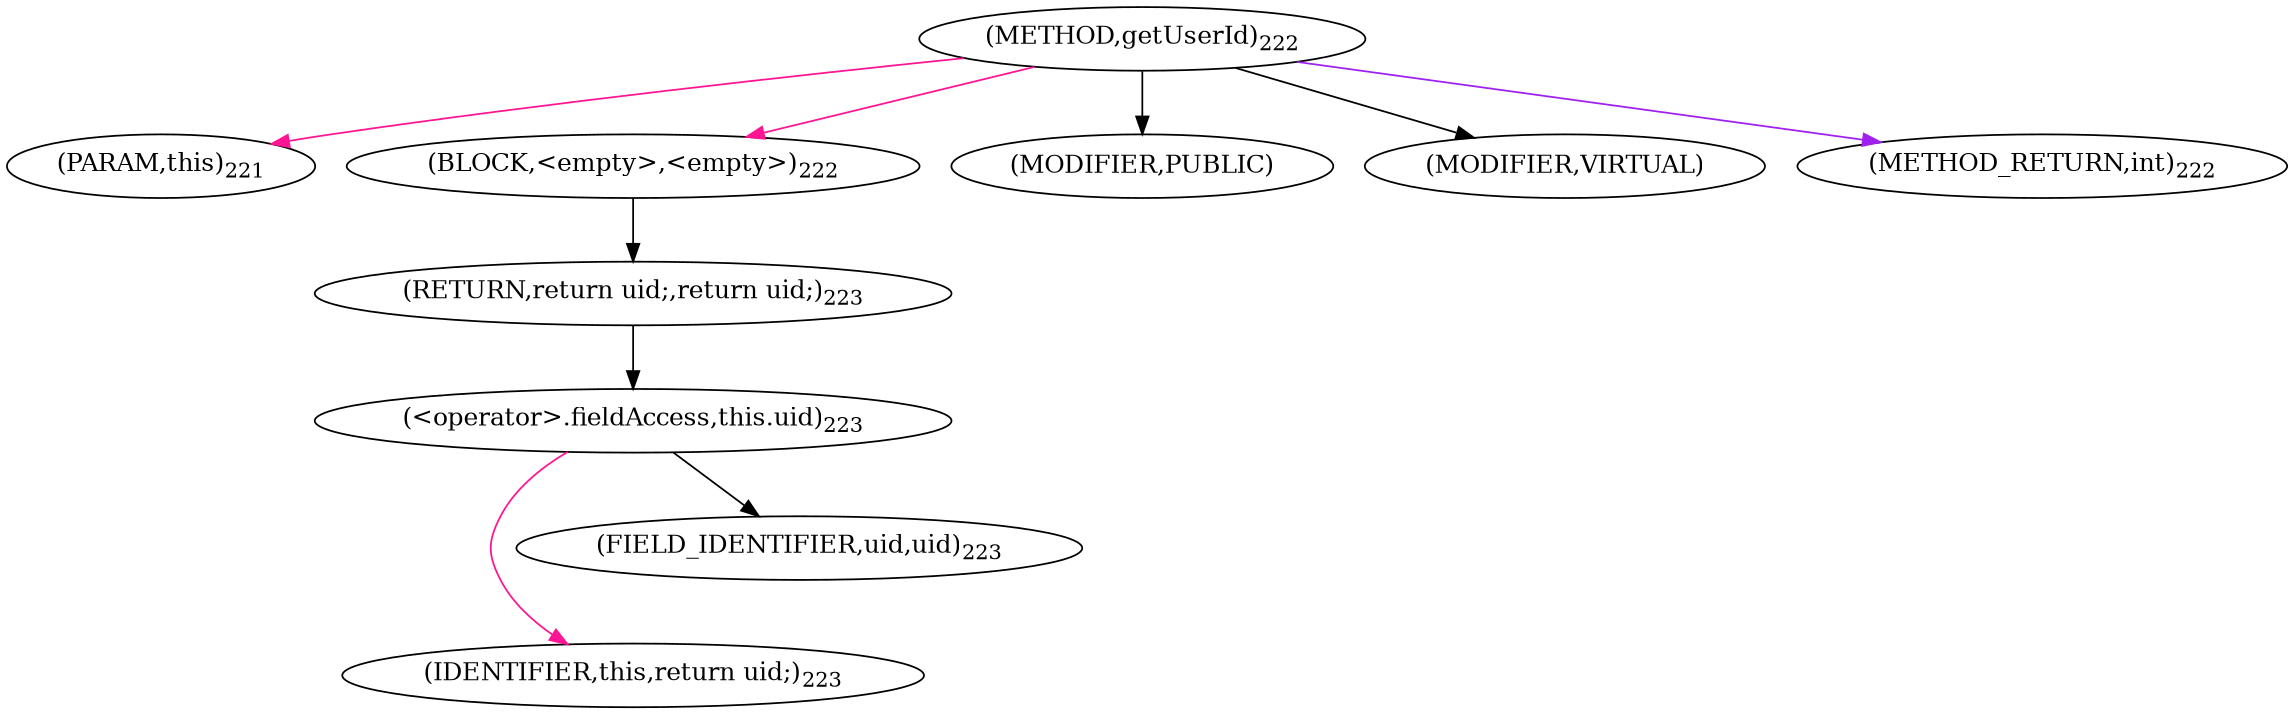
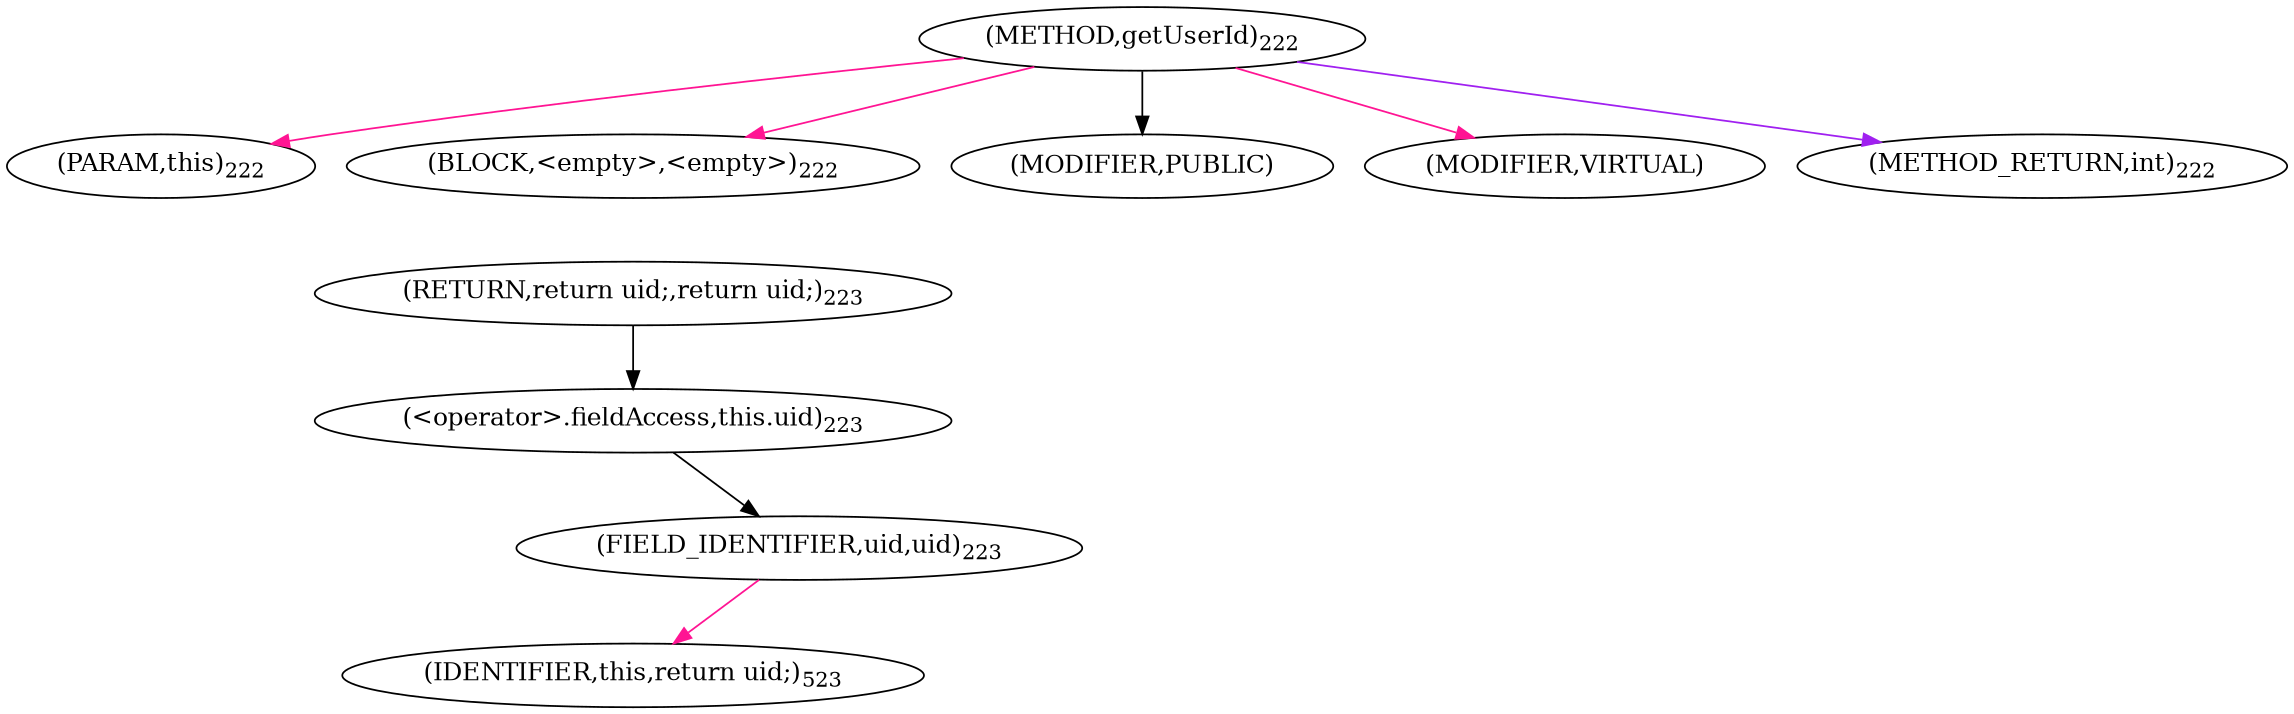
edge "(METHOD,getUserId)" -> "(MODIFIER,VIRTUAL)": color black -> deeppink
node "(PARAM,this)": text "221" -> "222"
edge "(BLOCK,<empty>,<empty>)" -> "(RETURN,return uid;,return uid;)": removed
edge "(<operator>.fieldAccess,this.uid)" -> "(IDENTIFIER,this,return uid;)": now "(FIELD_IDENTIFIER,uid,uid)" -> "(IDENTIFIER,this,return uid;)"
node "(IDENTIFIER,this,return uid;)": text "223" -> "523"
